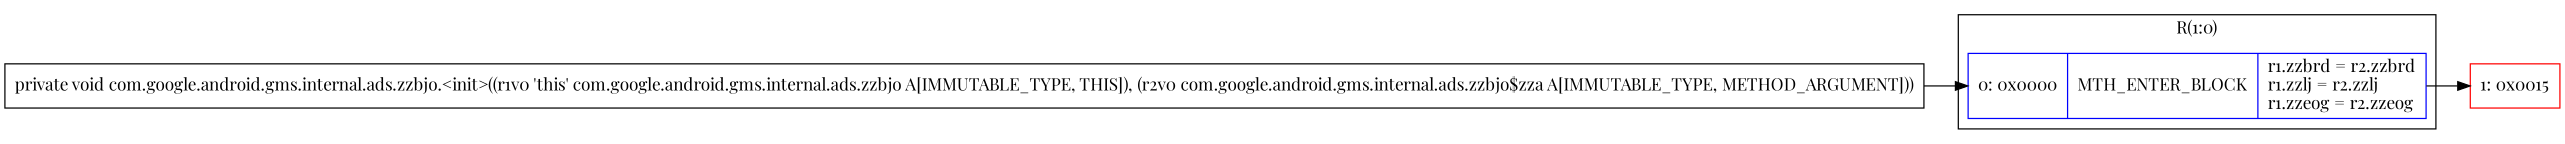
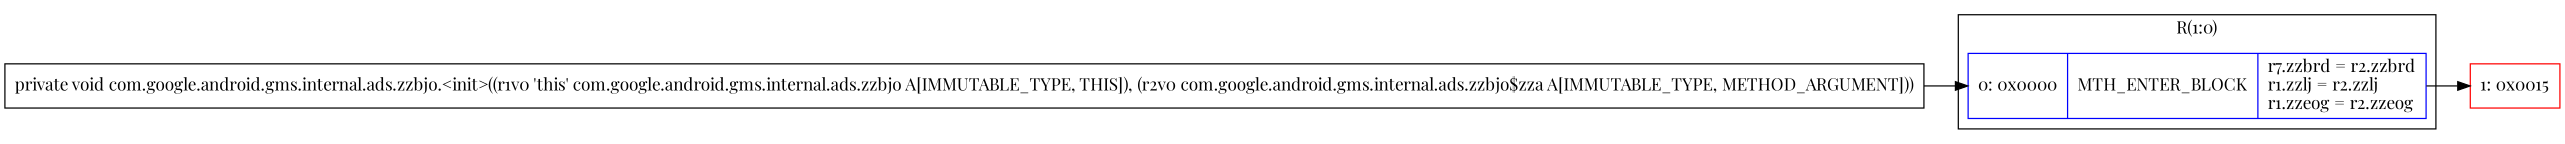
node "0: 0x0000": text "r1.zzbrd = r2.zzbrd" -> "r7.zzbrd = r2.zzbrd"
